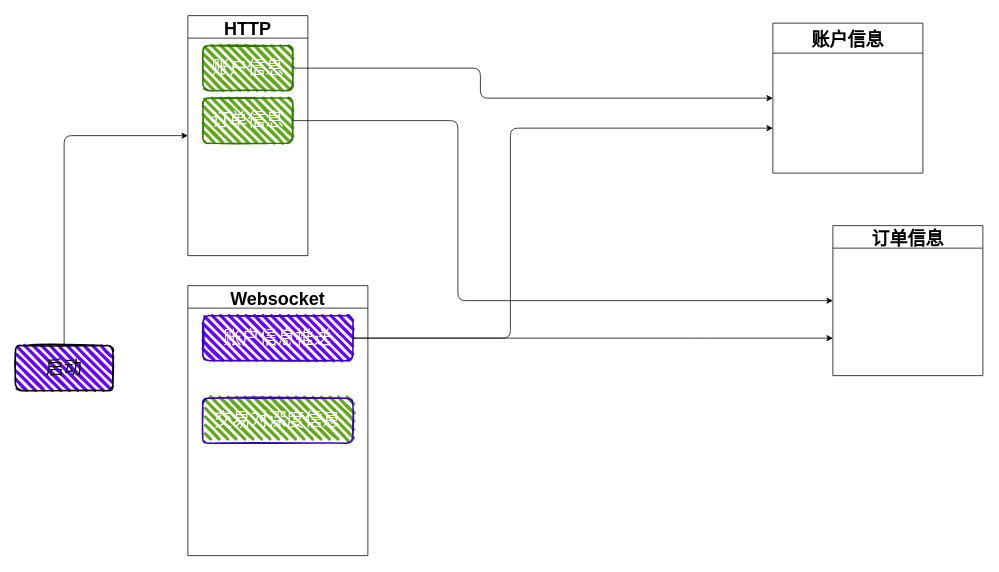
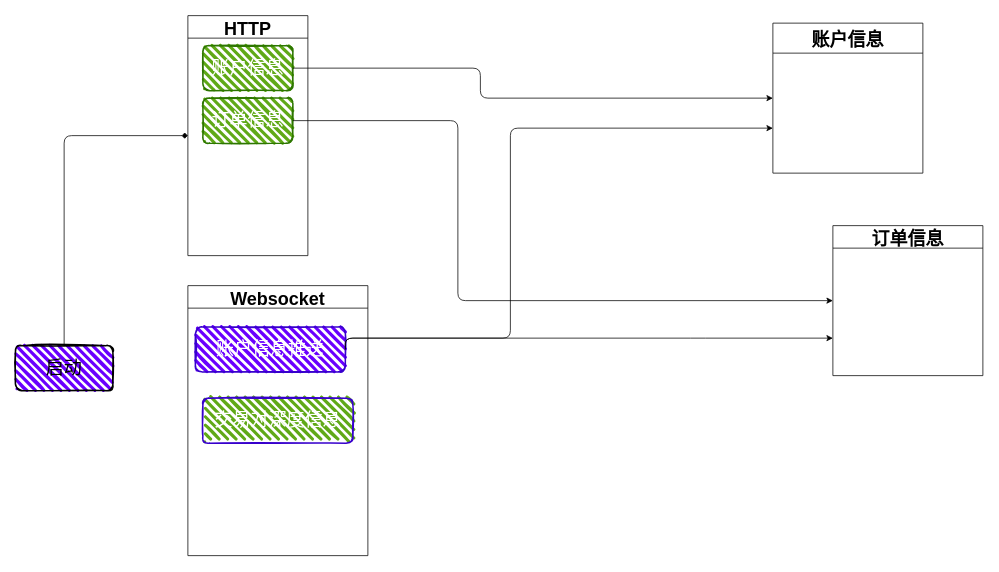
edge "启动" -> "HTTP": arrowhead classic -> diamond
node "账户信息推送": moved (278, 338) -> (270, 349)
